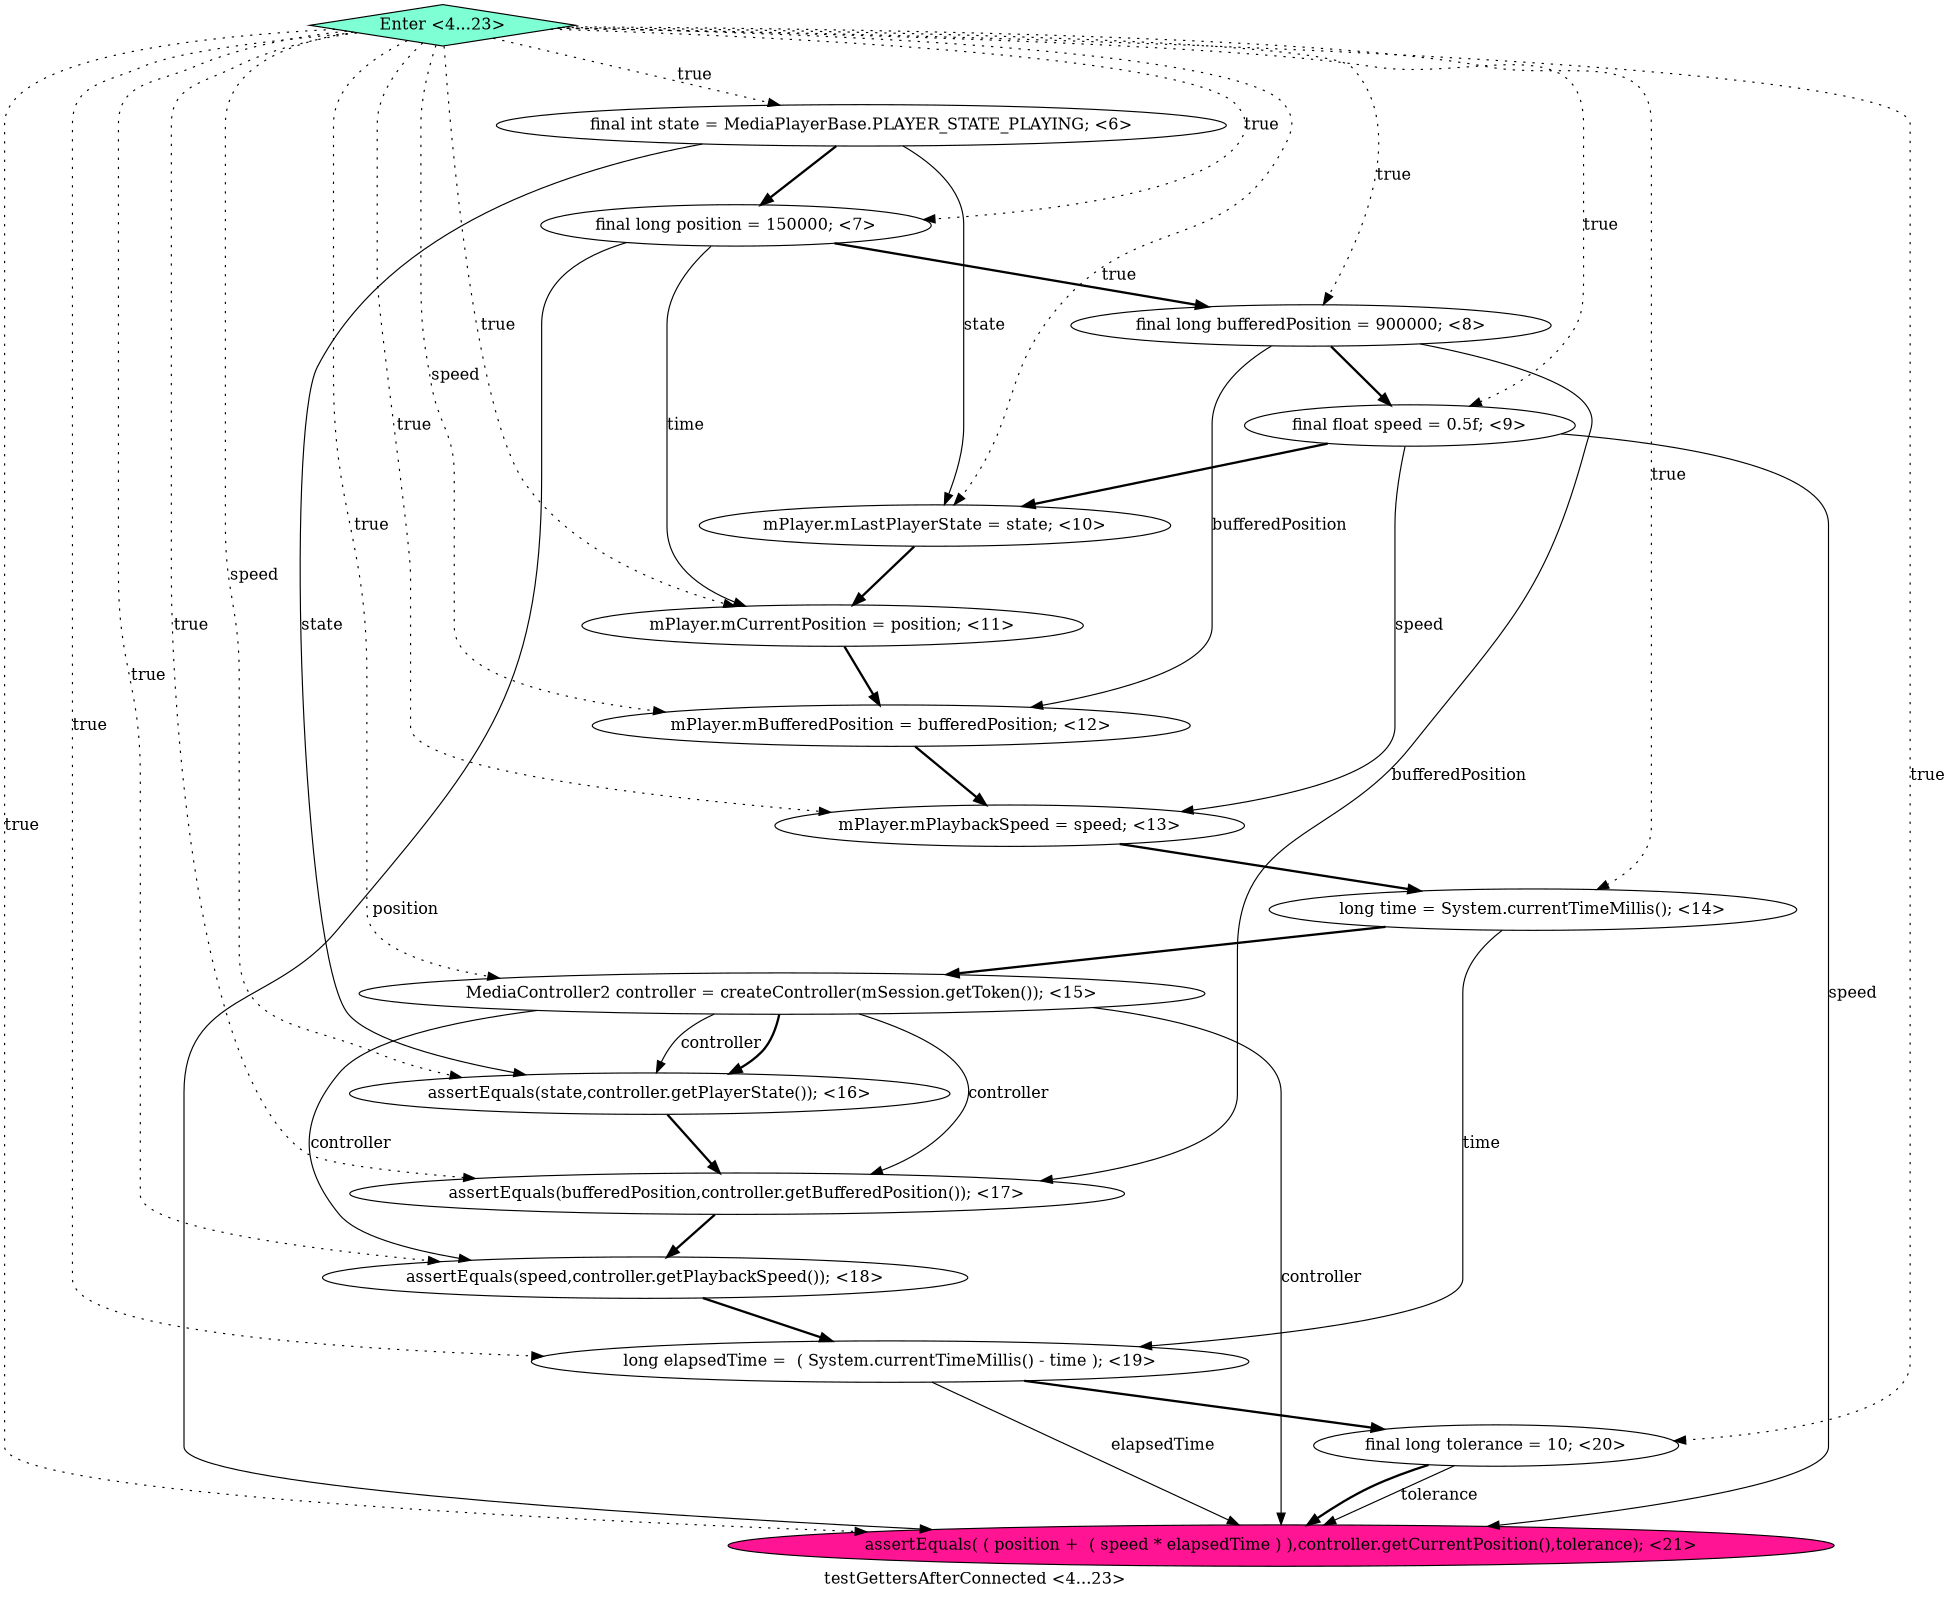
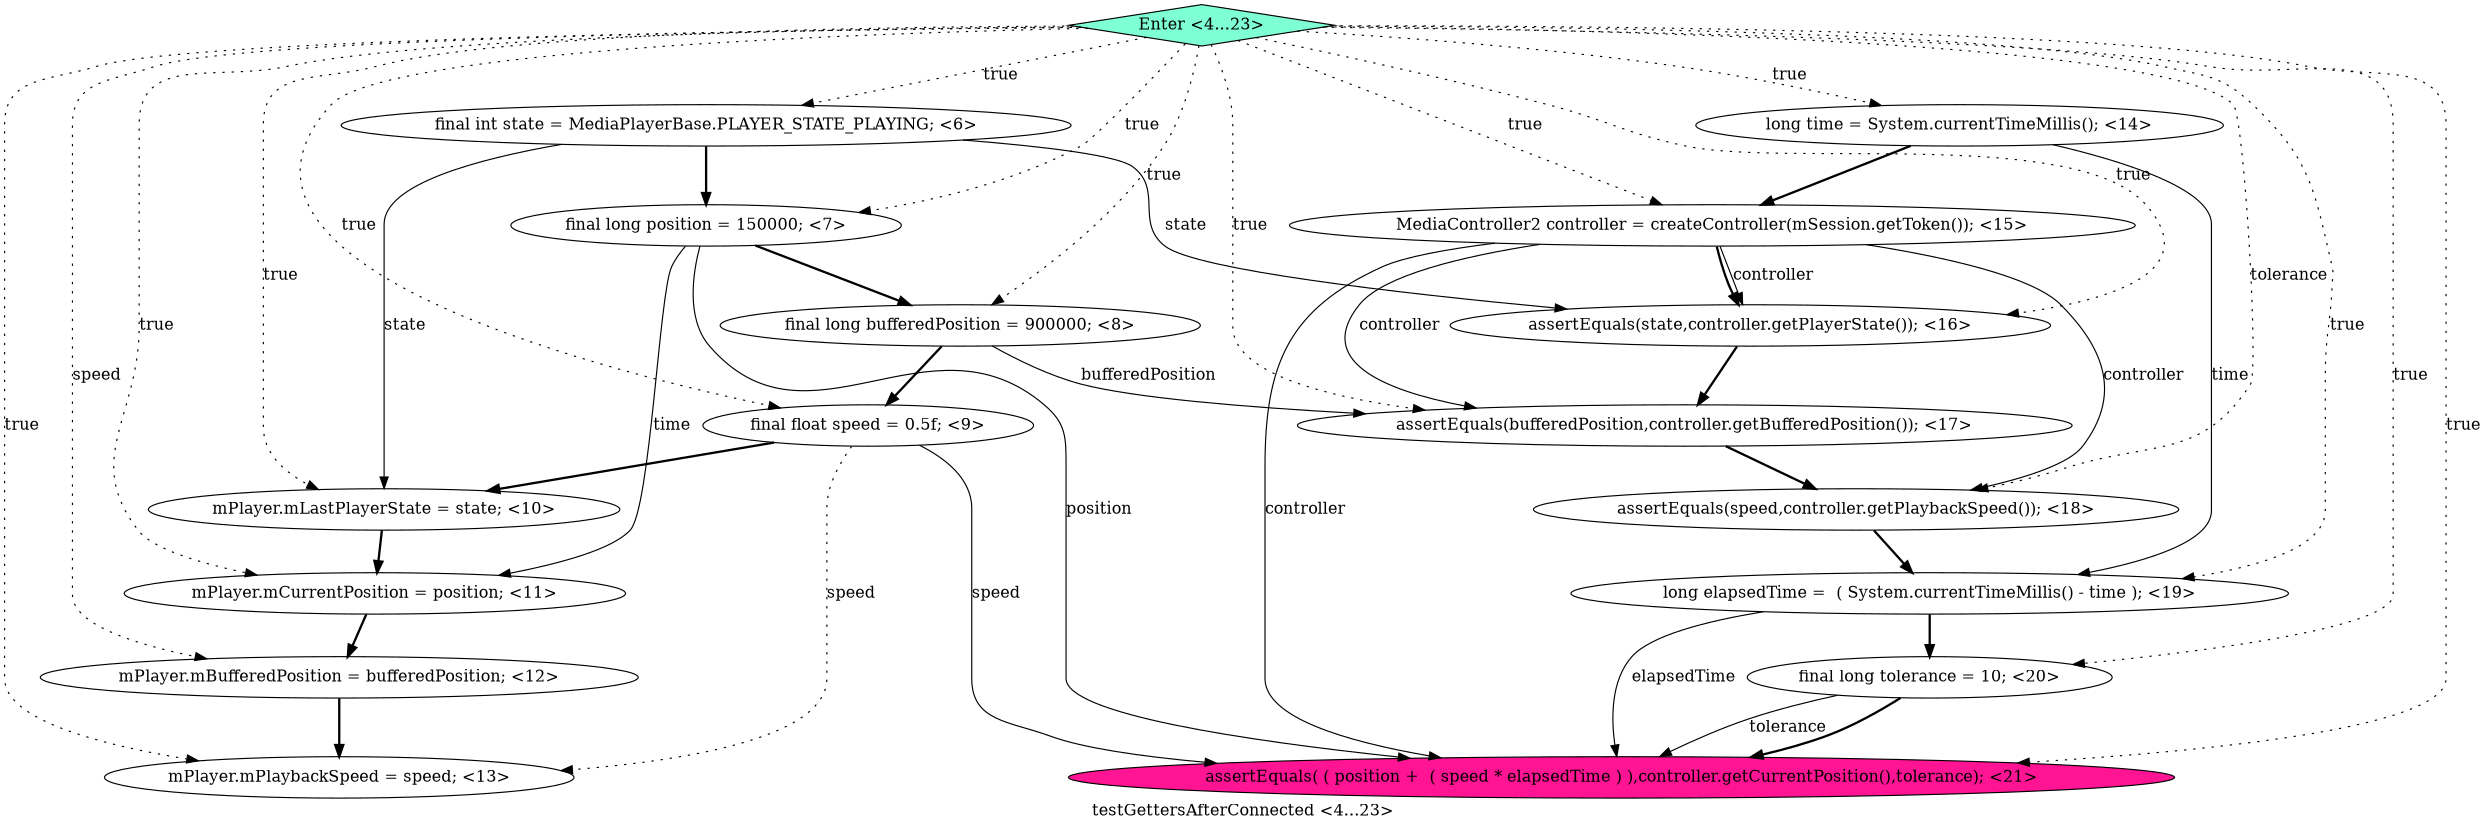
edge "final long bufferedPosition = 900000; <8>" -> "mPlayer.mBufferedPosition = bufferedPosition; <12>": removed, label "bufferedPosition"
edge "Enter <4...23>" -> "assertEquals(state,controller.getPlayerState()); <16>": label "speed" -> "true"
edge "Enter <4...23>" -> "assertEquals(speed,controller.getPlaybackSpeed()); <18>": label "true" -> "tolerance"
edge "final float speed = 0.5f; <9>" -> "mPlayer.mPlaybackSpeed = speed; <13>": style solid -> dotted
edge "mPlayer.mPlaybackSpeed = speed; <13>" -> "long time = System.currentTimeMillis(); <14>": removed
